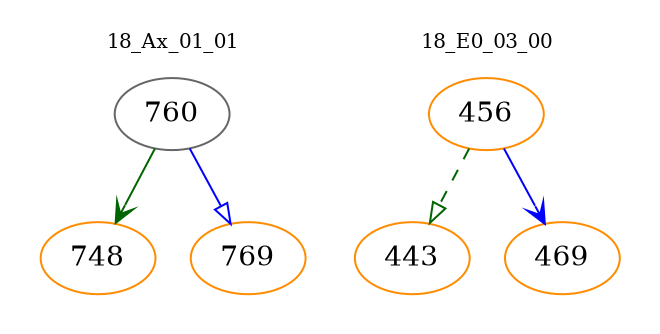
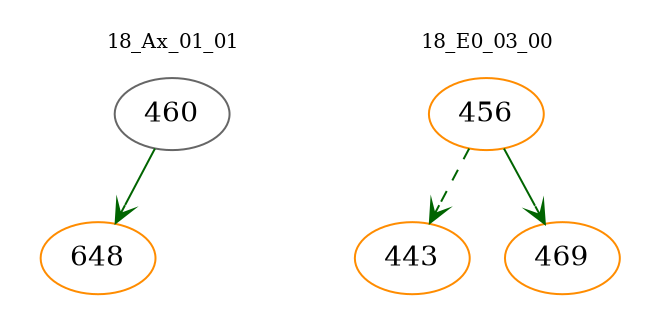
node "760": label "760" -> "460"
edge "456" -> "443": arrowhead onormal -> vee
edge "456" -> "469": color blue -> darkgreen
node "748": label "748" -> "648"
node "769": removed
